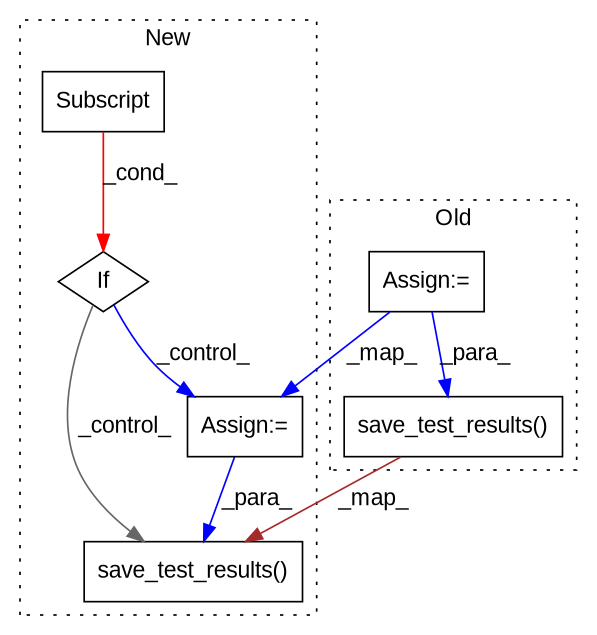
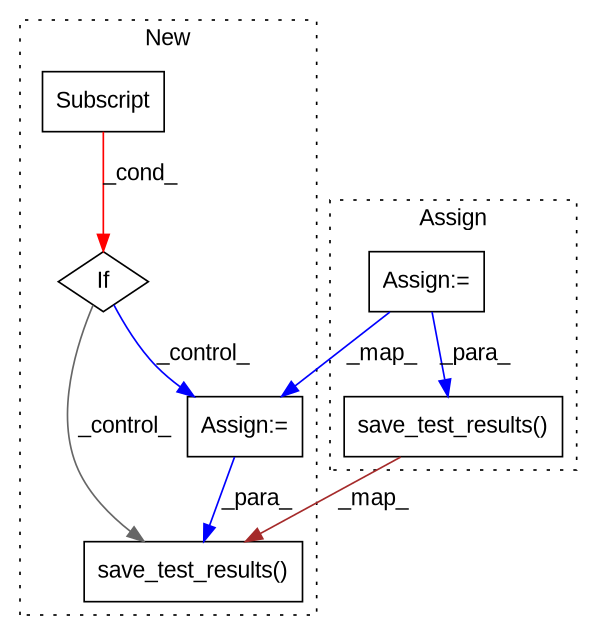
cluster "Old": label "Old" -> "Assign"
